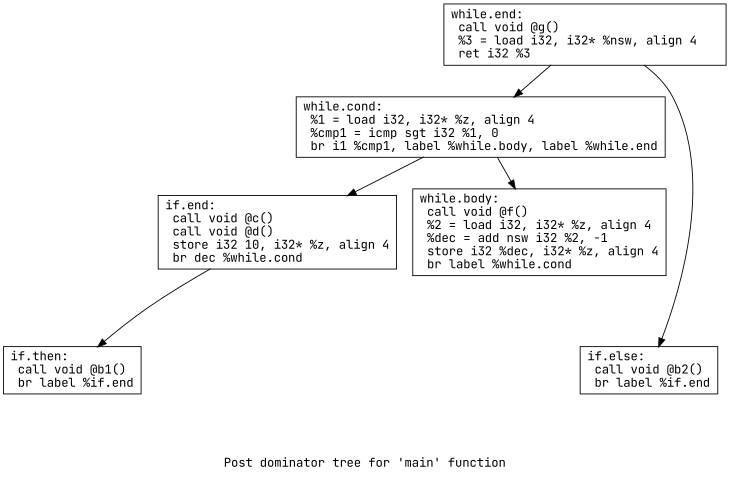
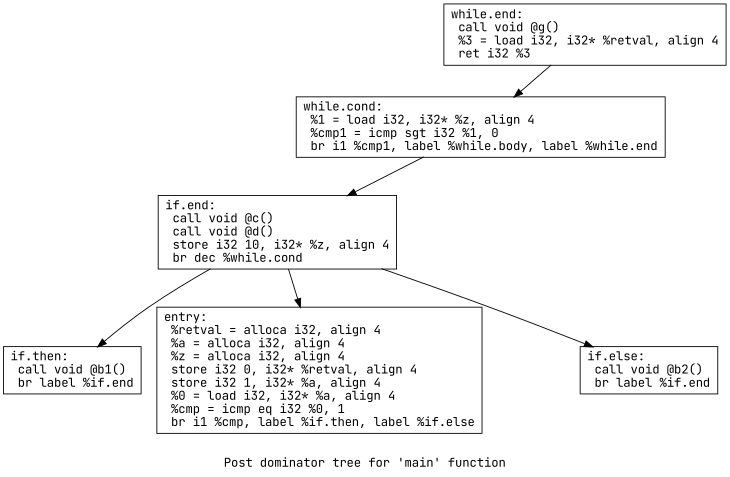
node "while.end:": text "%3 = load i32, i32* %nsw, align 4" -> "%3 = load i32, i32* %retval, align 4"
edge "while.end:" -> "if.else:": now "if.end:" -> "if.else:"
node "while.body:": removed
node "entry:": added
